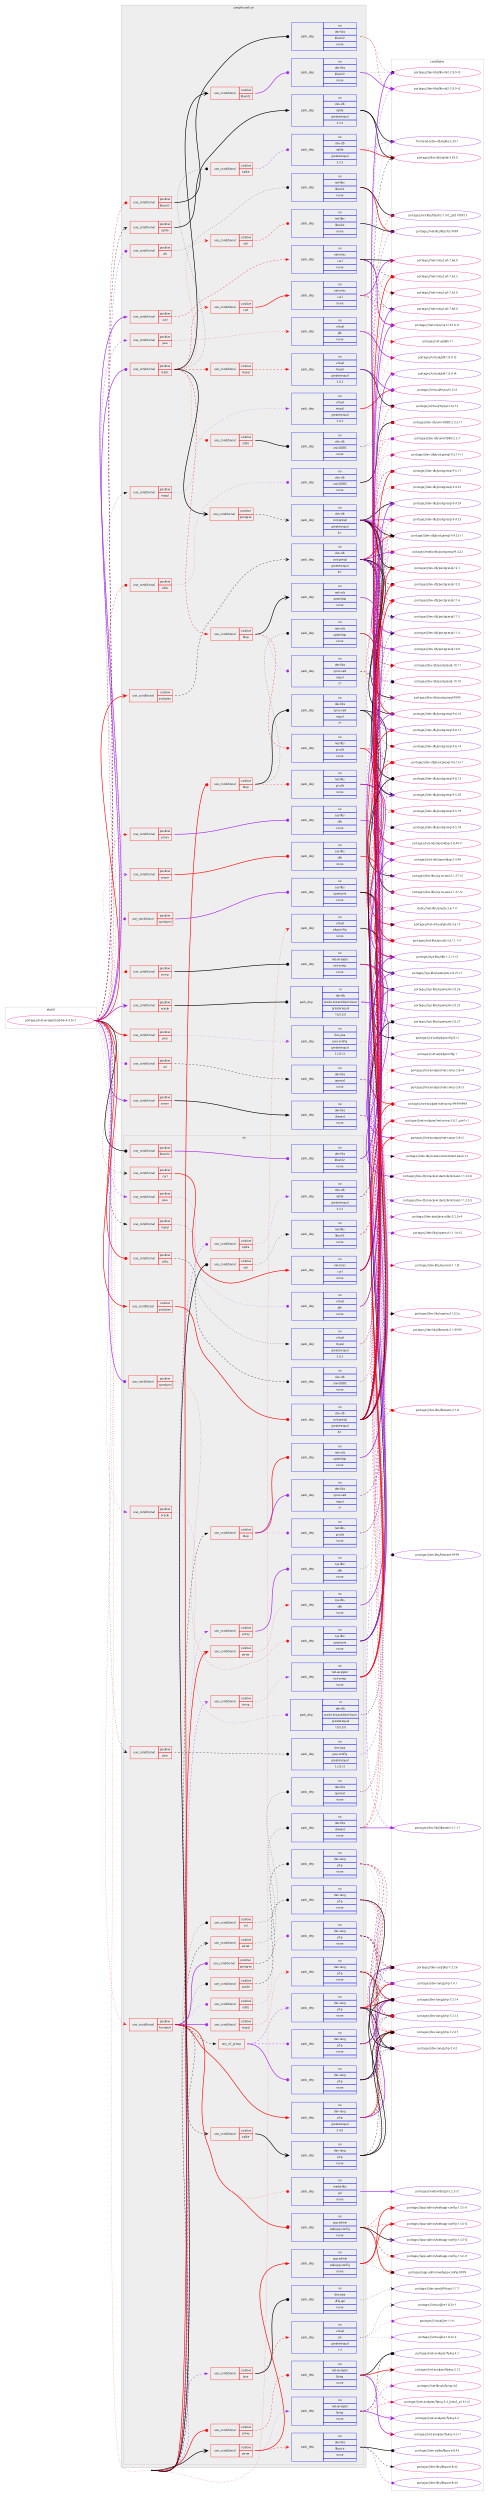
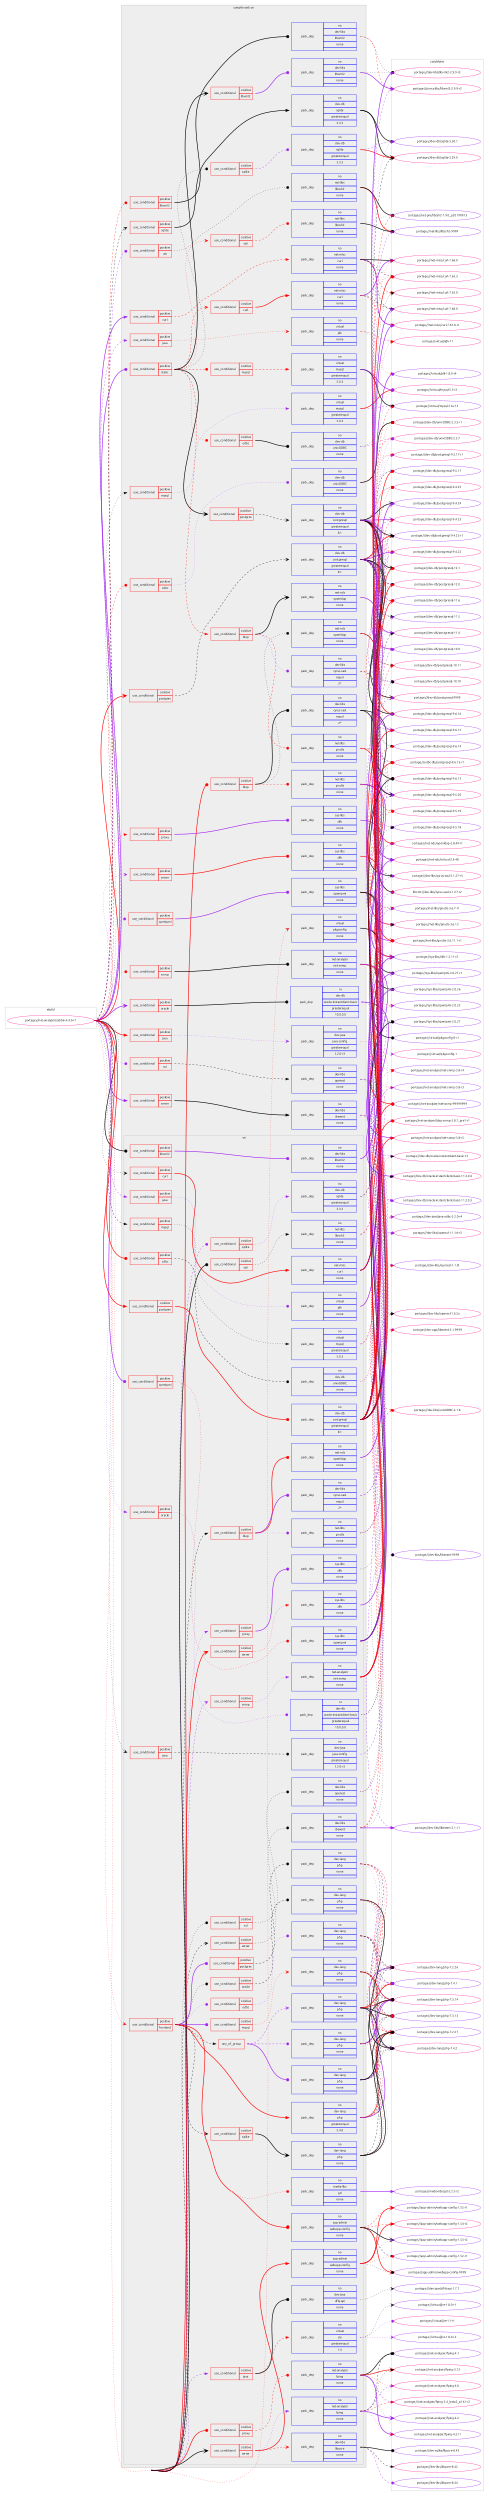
node "portage://dev-libs/libxml2-2.9.9-r2": label "portage://dev-libs/libxml2-2.9.9-r2" -> "portage://proxy-libs/libxml2-2.9.9-r2"
node "frontend://dev-db/sqlite-3.30.1": label "frontend://dev-db/sqlite-3.30.1" -> "portage://dev-db/sqlite-3.30.1"
node "portage://net-libs/libssh2-1.9.0_p20190913": label "portage://net-libs/libssh2-1.9.0_p20190913" -> "portage://net-pre/libssh2-1.9.0_p20190913"
node "portage://virtual/jdk-1.8.0-r3": removed
node "portage://media-db/postgresql-9.4.22": label "portage://media-db/postgresql-9.4.22" -> "portage://dev-db/postgresql-9.4.22"
node "portage://dev-db/postgresql-9.6.13-r1": label "portage://dev-db/postgresql-9.6.13-r1" -> "portage://odbc-db/postgresql-9.6.13-r1"
node "portage://net-nds/openldap-2.4.48": label "portage://net-nds/openldap-2.4.48" -> "portage://net-nds/virtual-2.4.48"
node "portage://dev-libs/cyrus-sasl-2.1.27-r2": label "portage://dev-libs/cyrus-sasl-2.1.27-r2" -> "libxml://dev-libs/cyrus-sasl-2.1.27-r2"
node "static://net-libs/gnutls-3.6.7-r1": label "static://net-libs/gnutls-3.6.7-r1" -> "portage://net-libs/gnutls-3.6.7-r1"
node "portage://net-virtual/gnutls-3.6.12": label "portage://net-virtual/gnutls-3.6.12" -> "portage://net-libs/gnutls-3.6.12"
node "portage://net-analyzer/net-snmp-5.8.1_pre1-r1": label "portage://net-analyzer/net-snmp-5.8.1_pre1-r1" -> "portage://net-analyzer/ldap-snmp-5.8.1_pre1-r1"
node "portage://dev-libs/libevent-2.1.9999": label "portage://dev-libs/libevent-2.1.9999" -> "portage://dev-app/libevent-2.1.9999"
node "portage://dev-libs/libevent-2.1.8": label "portage://dev-libs/libevent-2.1.8" -> "portage://dev-libs/unixODBC-2.1.8"
node "portage://dev-sasl/php-7.2.26": label "portage://dev-sasl/php-7.2.26" -> "portage://dev-lang/php-7.2.26"
node "portage://net-libssh/fping-4.0": label "portage://net-libssh/fping-4.0" -> "portage://net-analyzer/fping-4.0"
